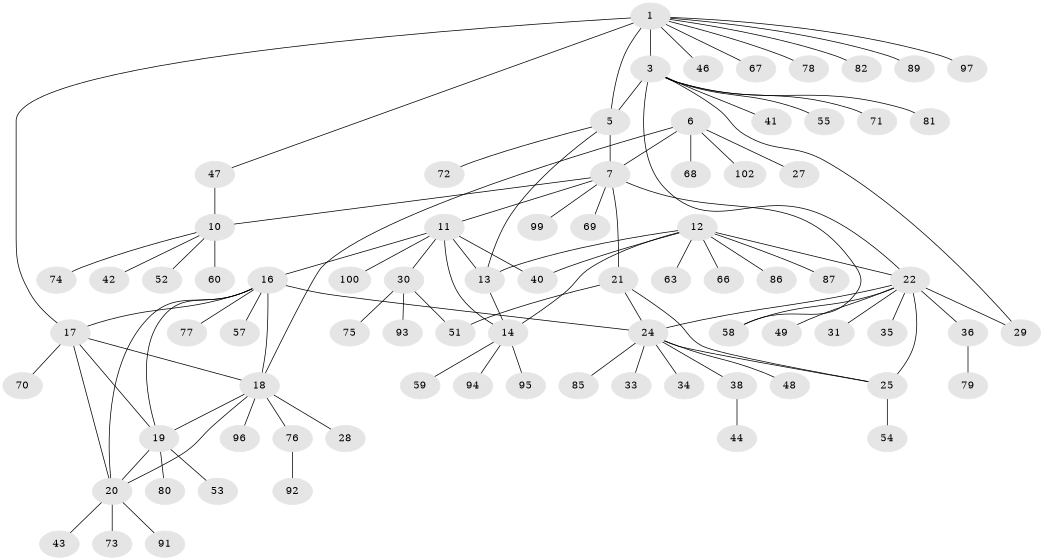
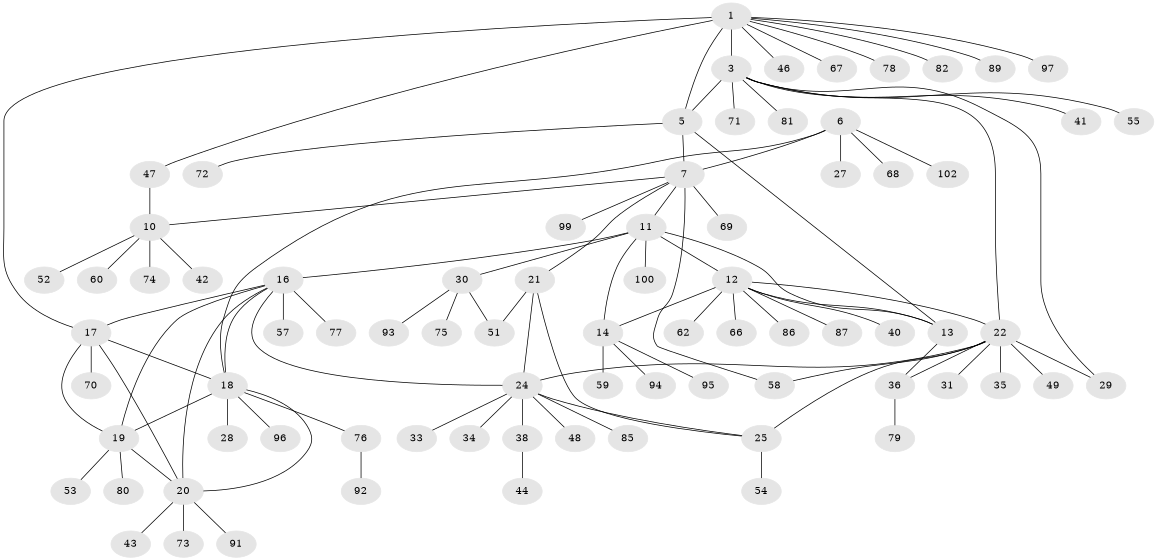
edge "11" -- "40": now "11" -- "12"
node "63": label "63" -> "62"
edge "13" -- "14": now "13" -- "36"
